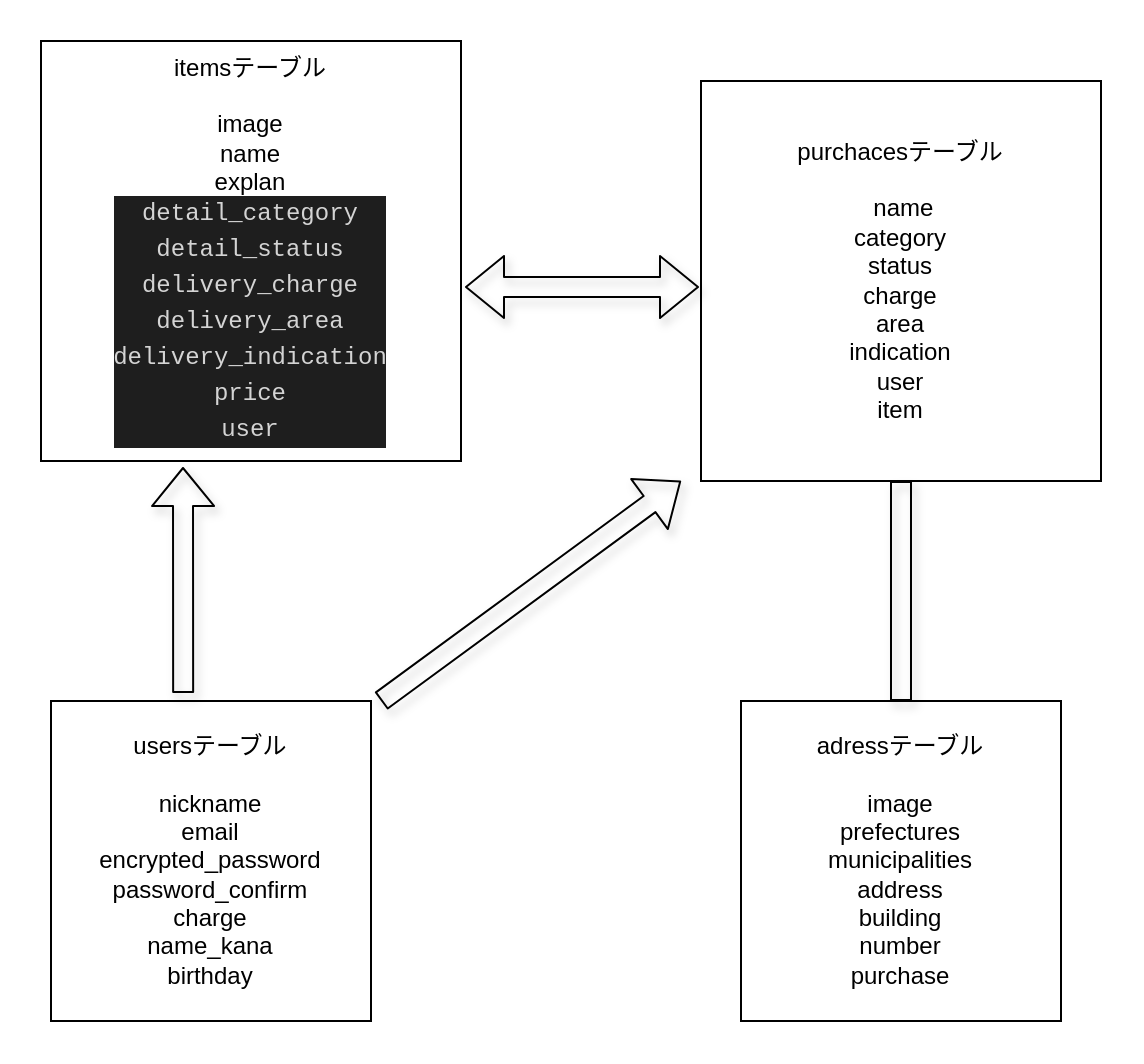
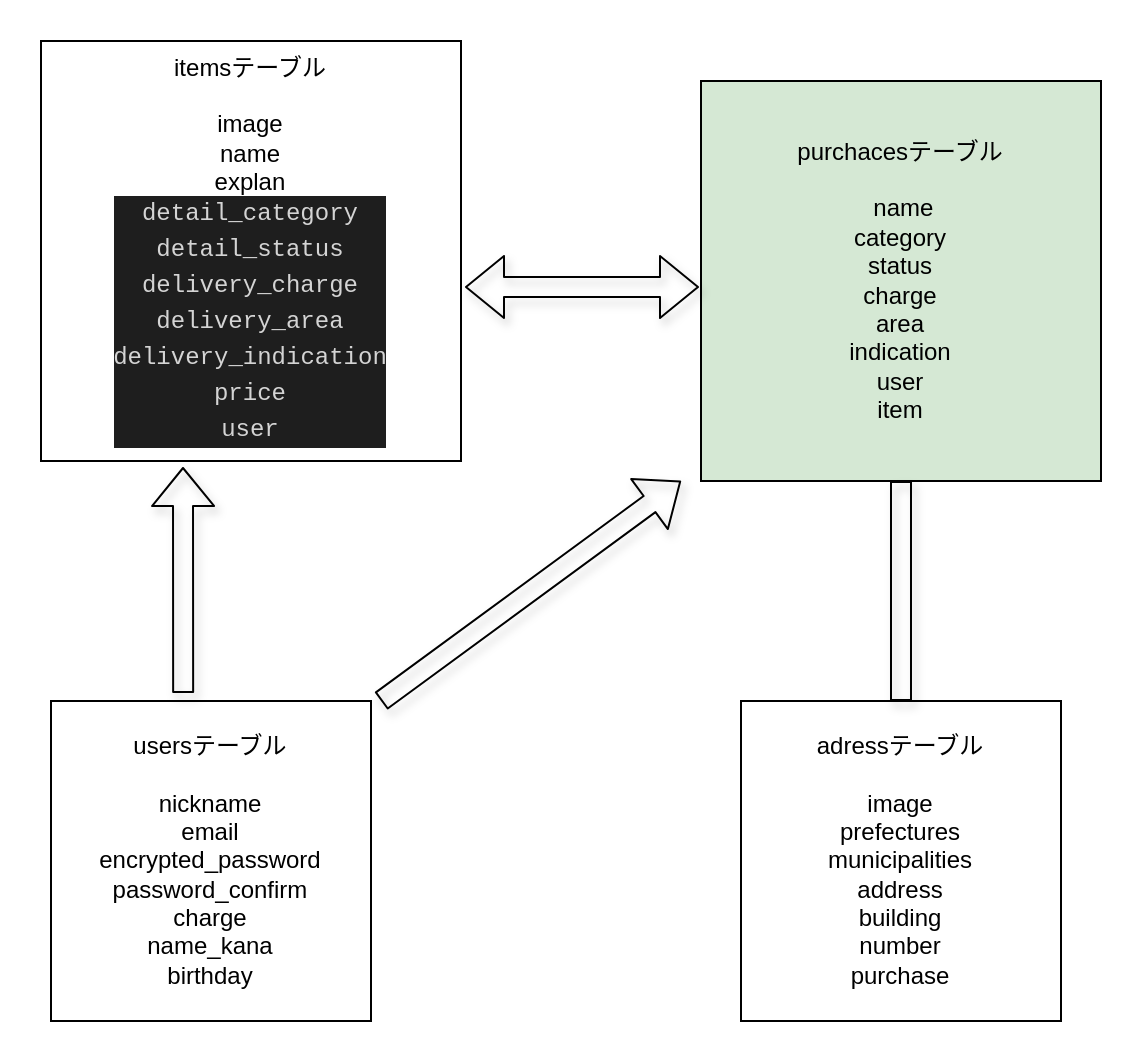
node "purchacesテーブル name category status charge area indication user item": fillcolor #ffffff -> #d5e8d4
